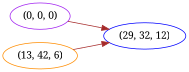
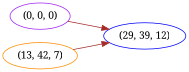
node "(29, 32, 12)": label "(29, 32, 12)" -> "(29, 39, 12)"
node "(13, 42, 6)": label "(13, 42, 6)" -> "(13, 42, 7)"
